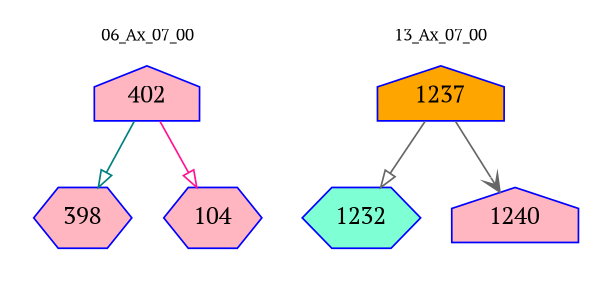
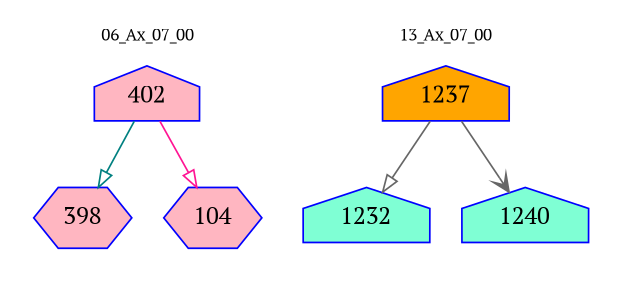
node "1232": shape hexagon -> house
node "1240": fillcolor lightpink -> aquamarine
